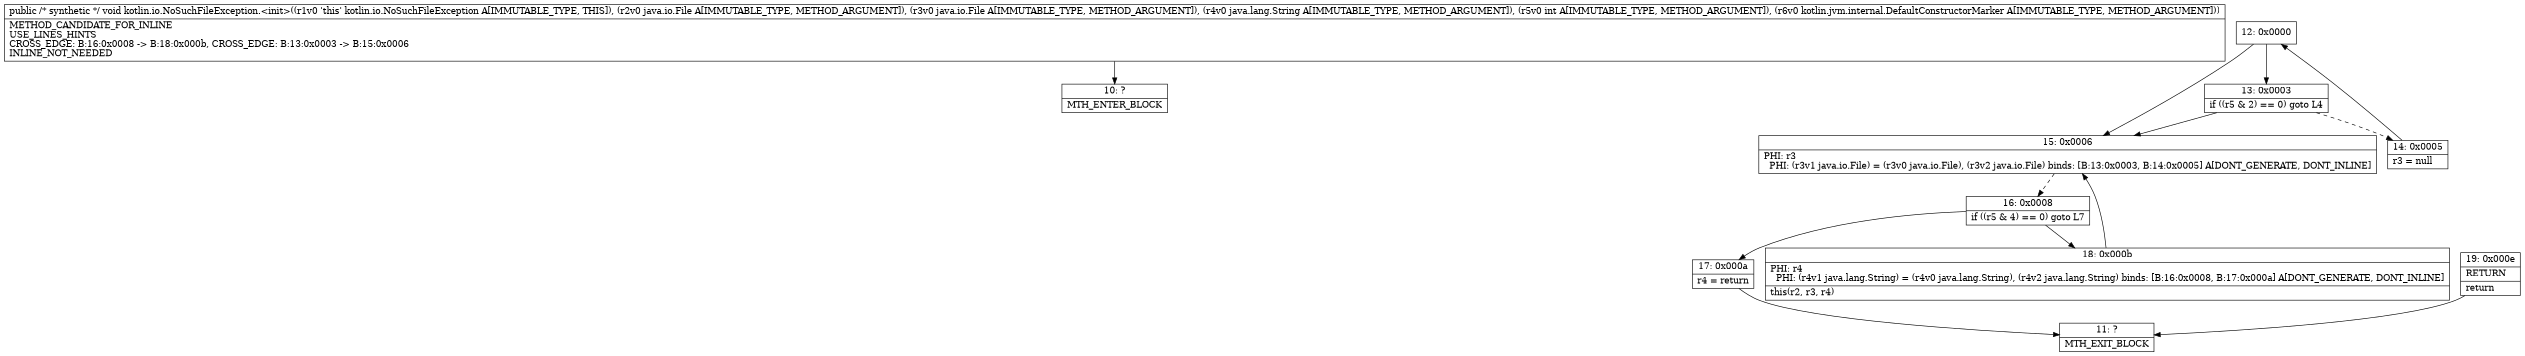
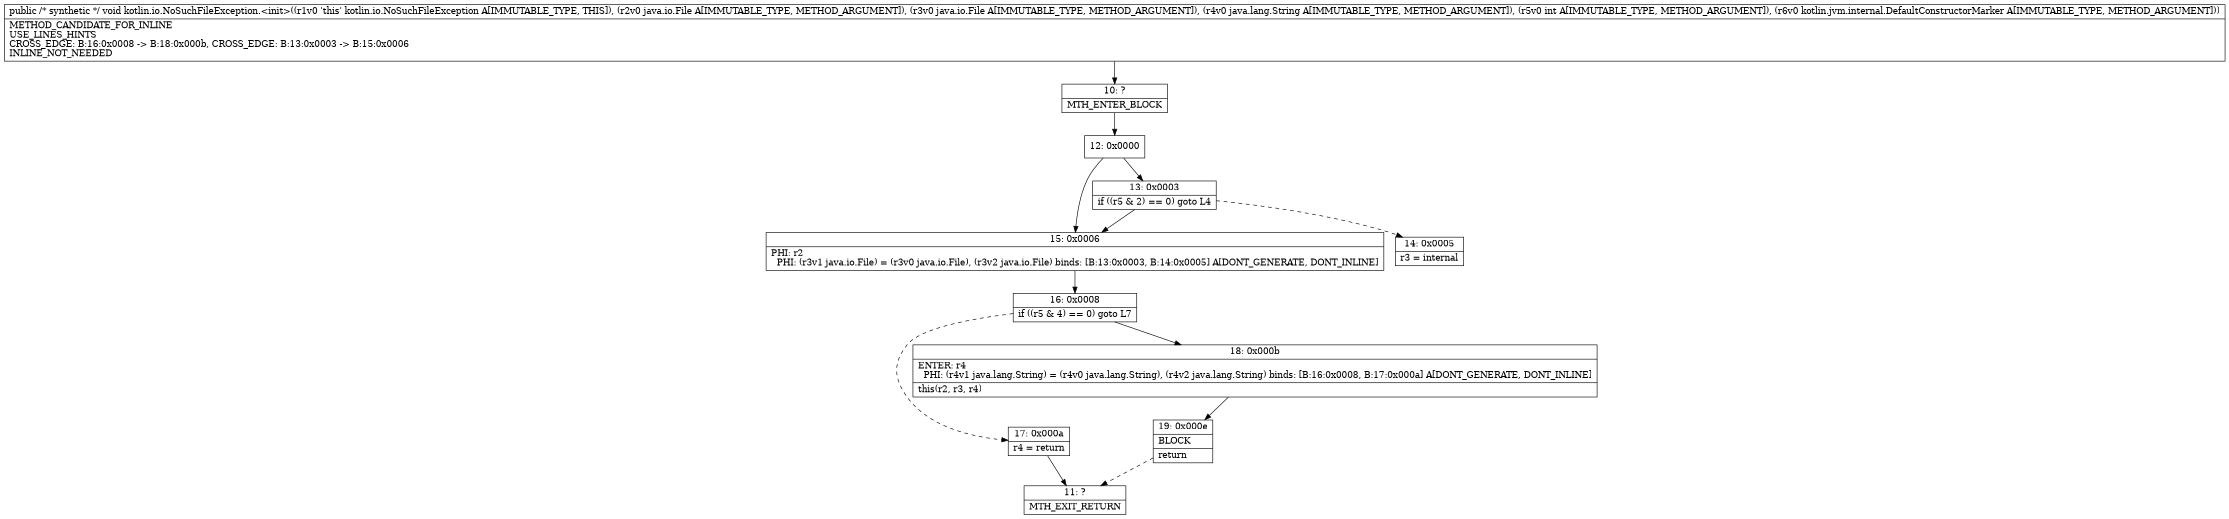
edge "14: 0x0005" -> "12: 0x0000": now "10: ?" -> "12: 0x0000"
node "15: 0x0006": text "PHI: r3" -> "PHI: r2"
node "14: 0x0005": text "r3 = null" -> "r3 = internal"
edge "15: 0x0006" -> "16: 0x0008": style dashed -> solid
edge "18: 0x000b" -> "15: 0x0006": now "18: 0x000b" -> "19: 0x000e"
edge "16: 0x0008" -> "17: 0x000a": style solid -> dashed
node "18: 0x000b": text "PHI: r4" -> "ENTER: r4"
node "19: 0x000e": text "RETURN" -> "BLOCK"
edge "19: 0x000e" -> "11: ?": style solid -> dashed
node "11: ?": text "MTH_EXIT_BLOCK" -> "MTH_EXIT_RETURN"
